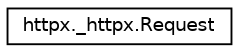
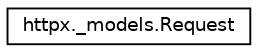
node "httpx._httpx.Request": label "httpx._httpx.Request" -> "httpx._models.Request"
